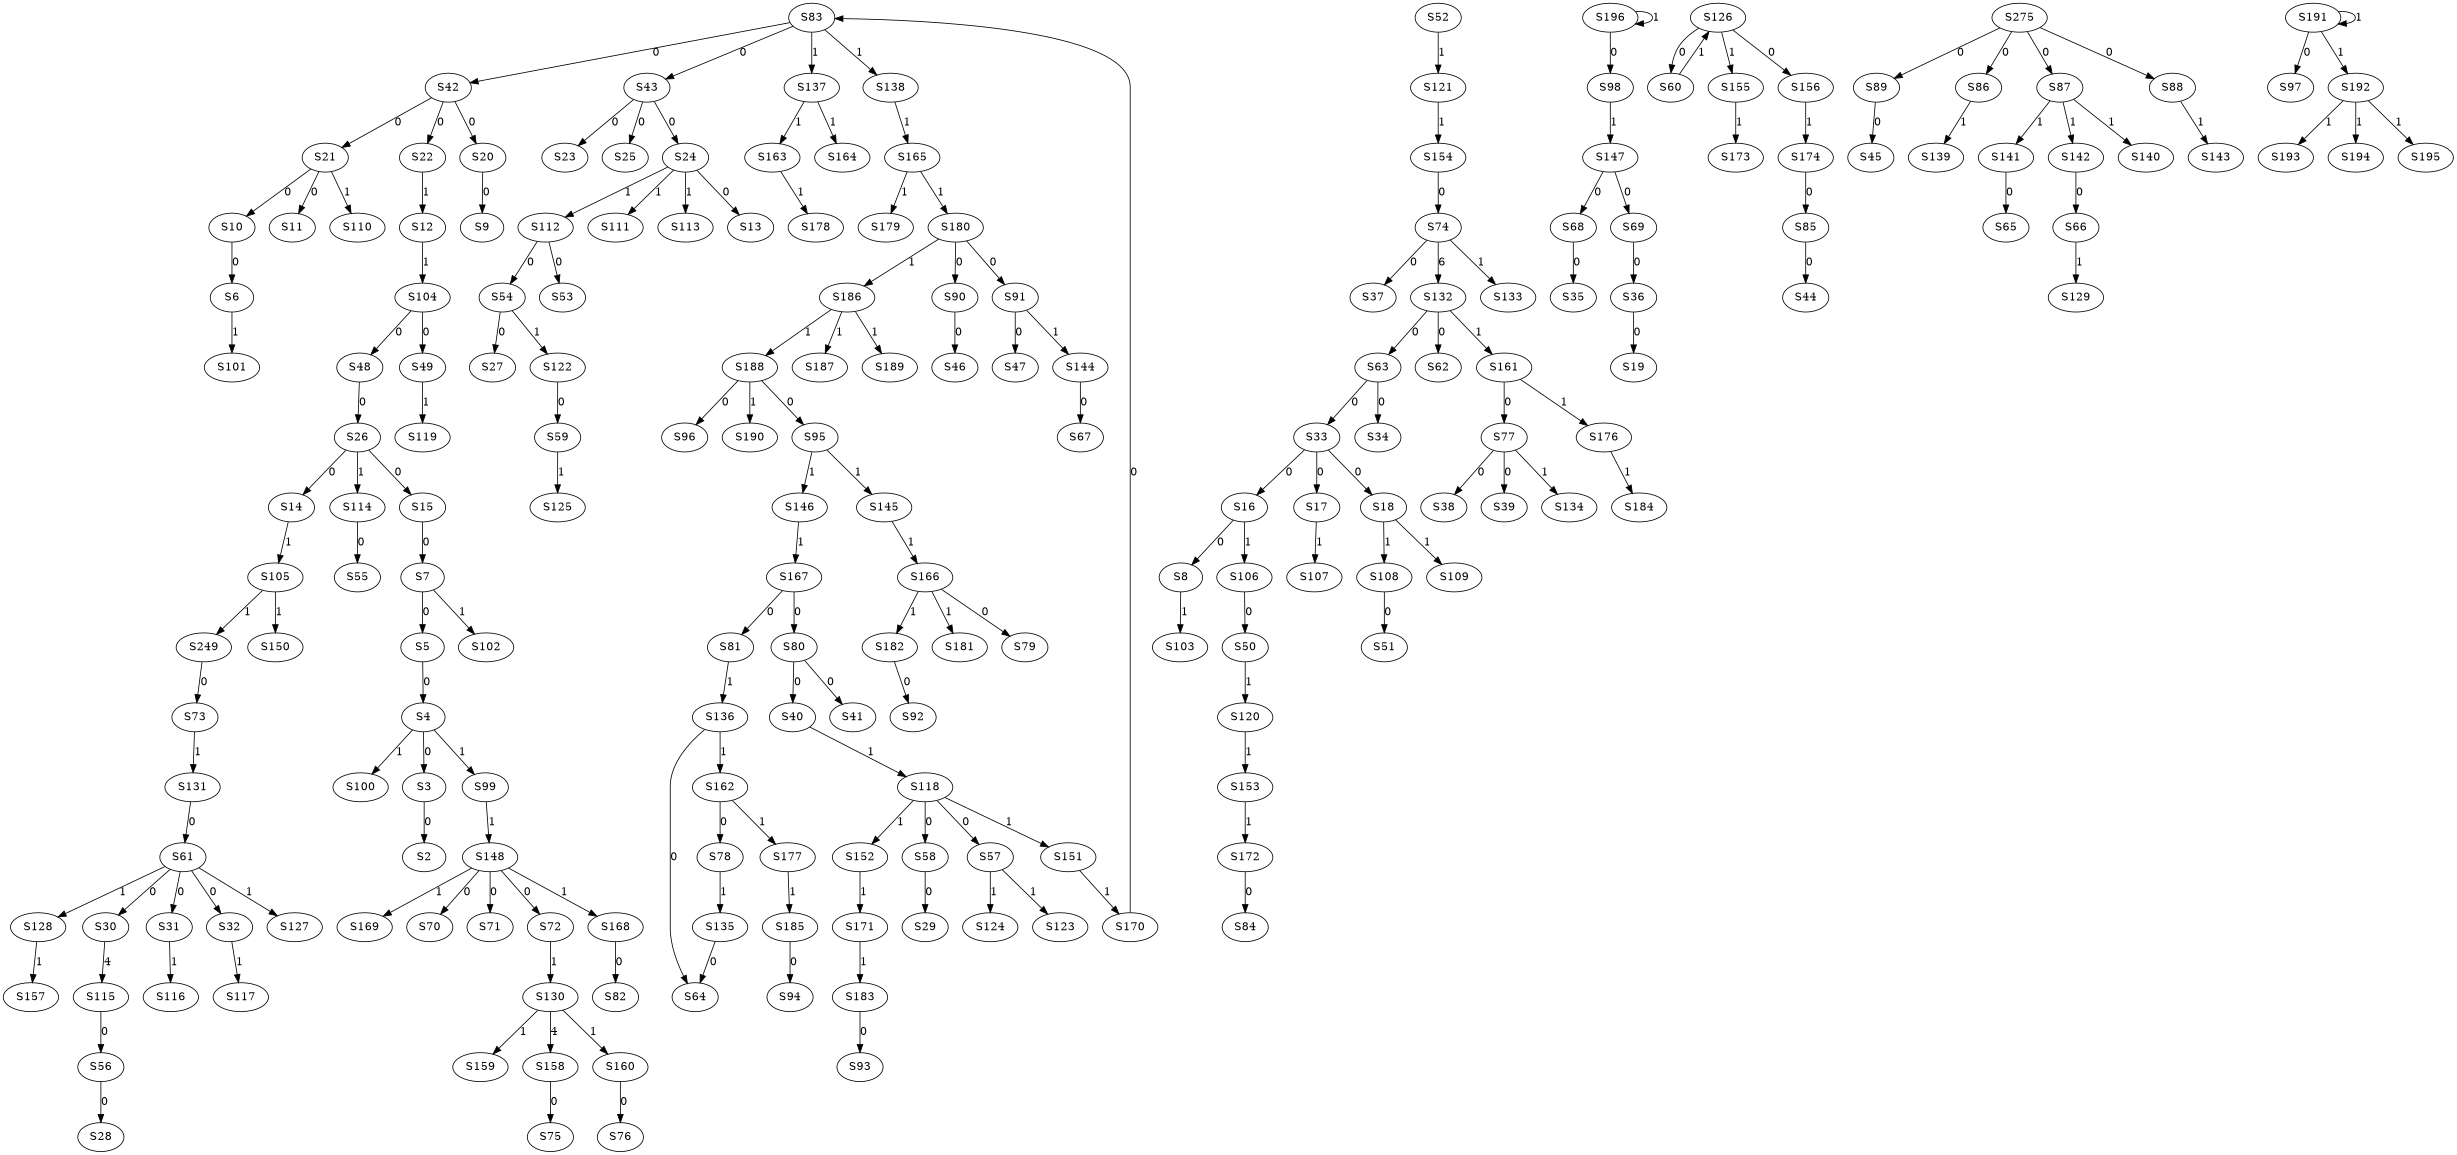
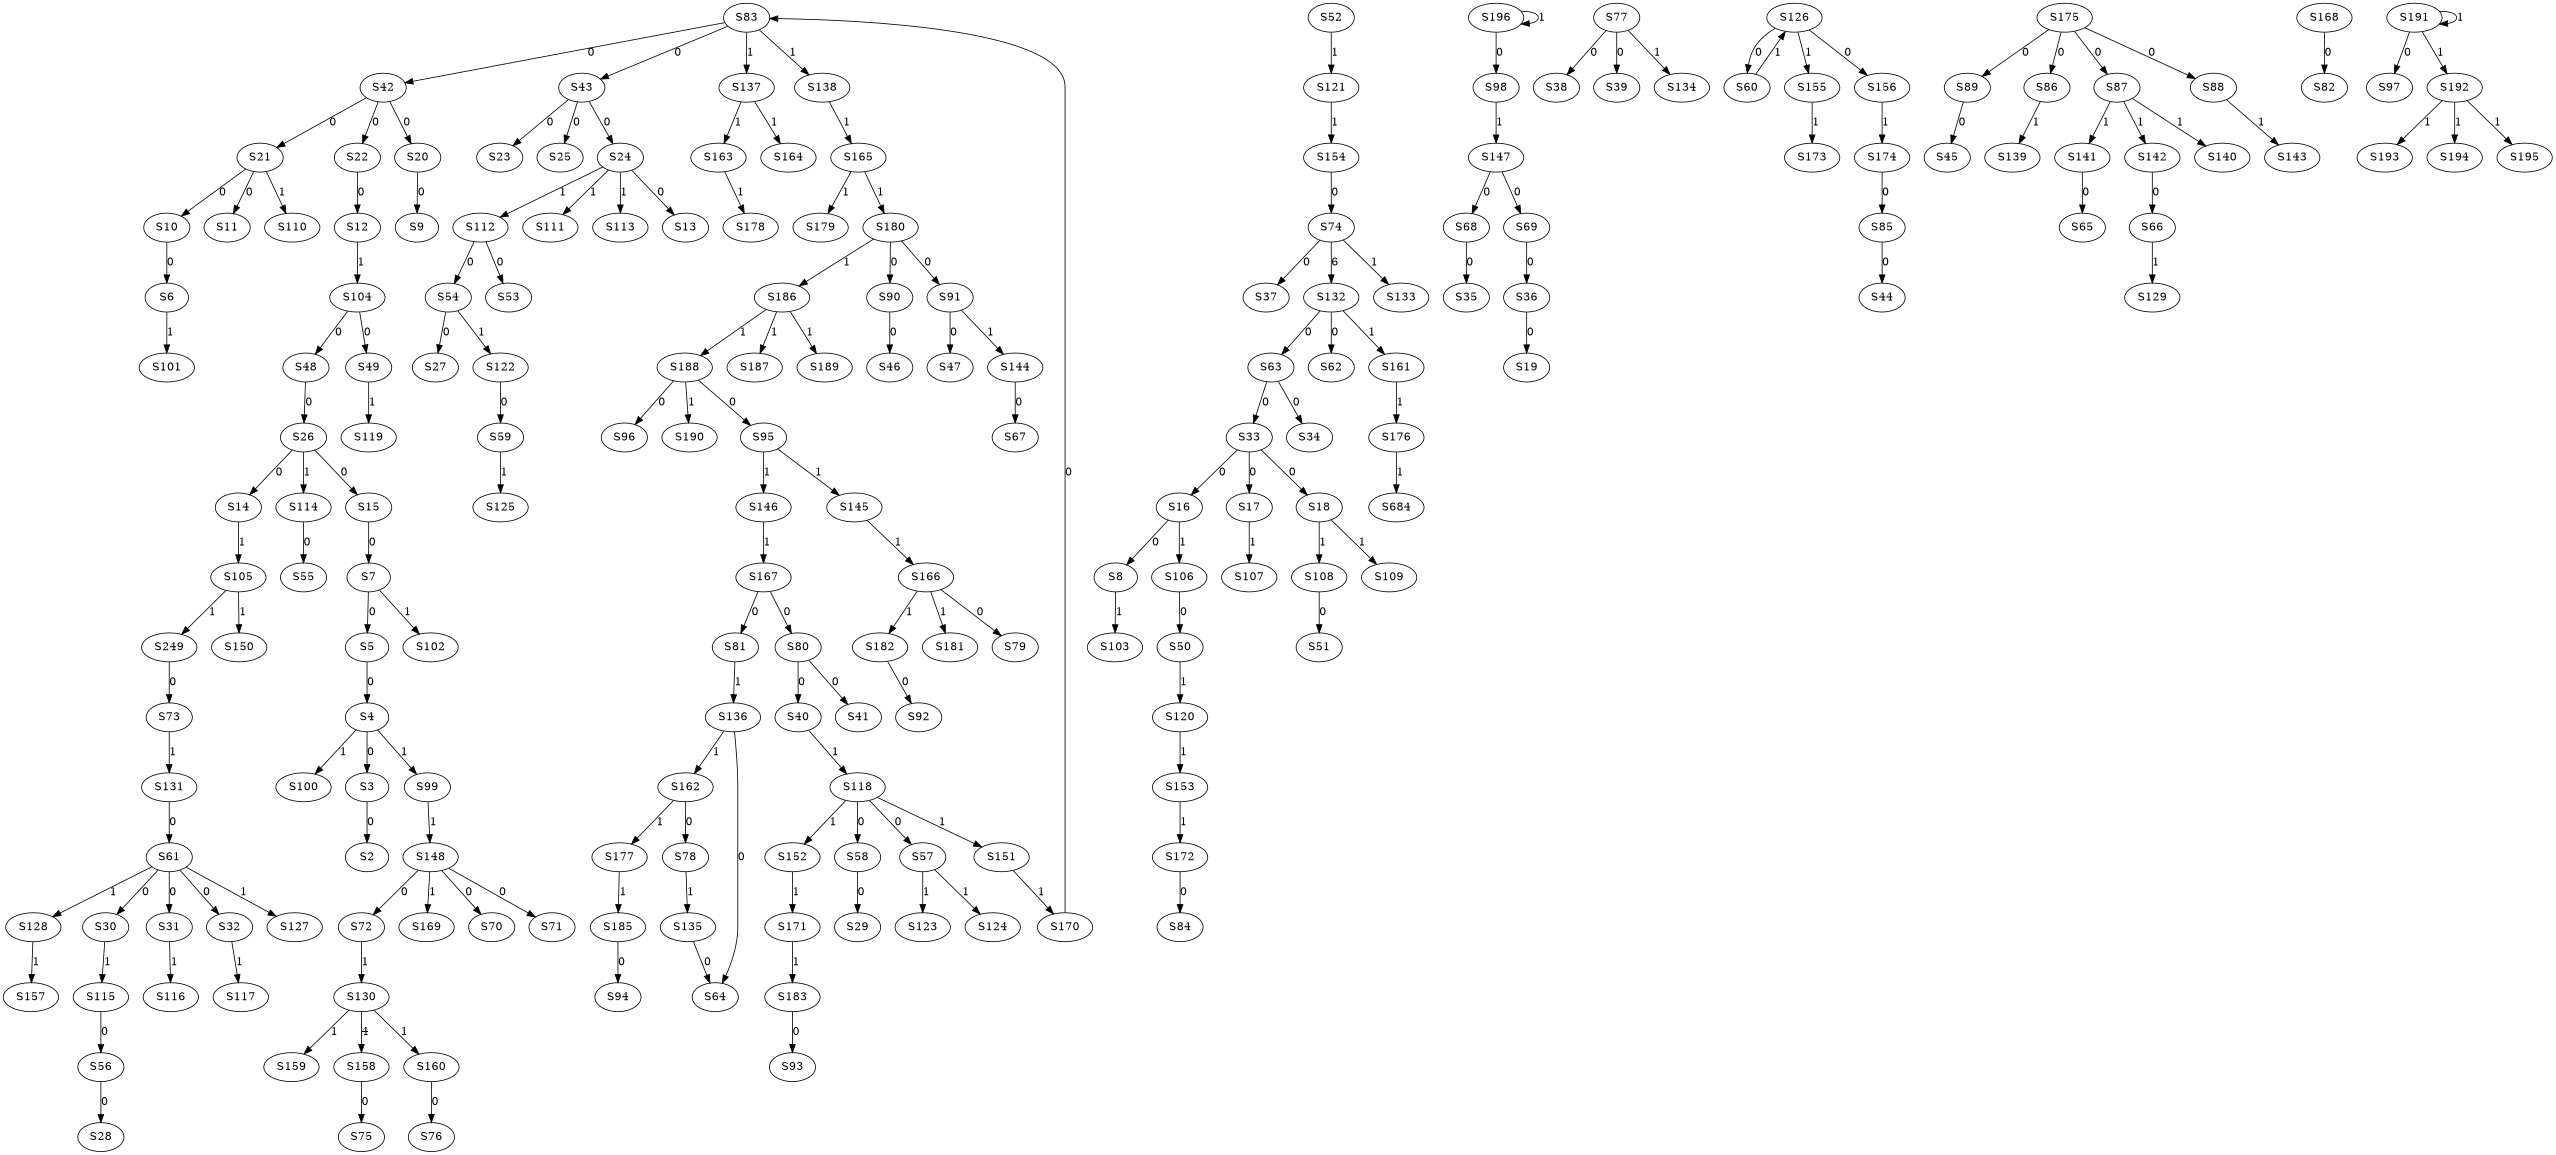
node "S275": label "S275" -> "S175"
edge "S22" -> "S12": label "1" -> "0"
edge "S161" -> "S77": removed, label "0"
node "S184": label "S184" -> "S684"
edge "S148" -> "S168": removed, label "1"
edge "S30" -> "S115": label "4" -> "1"
